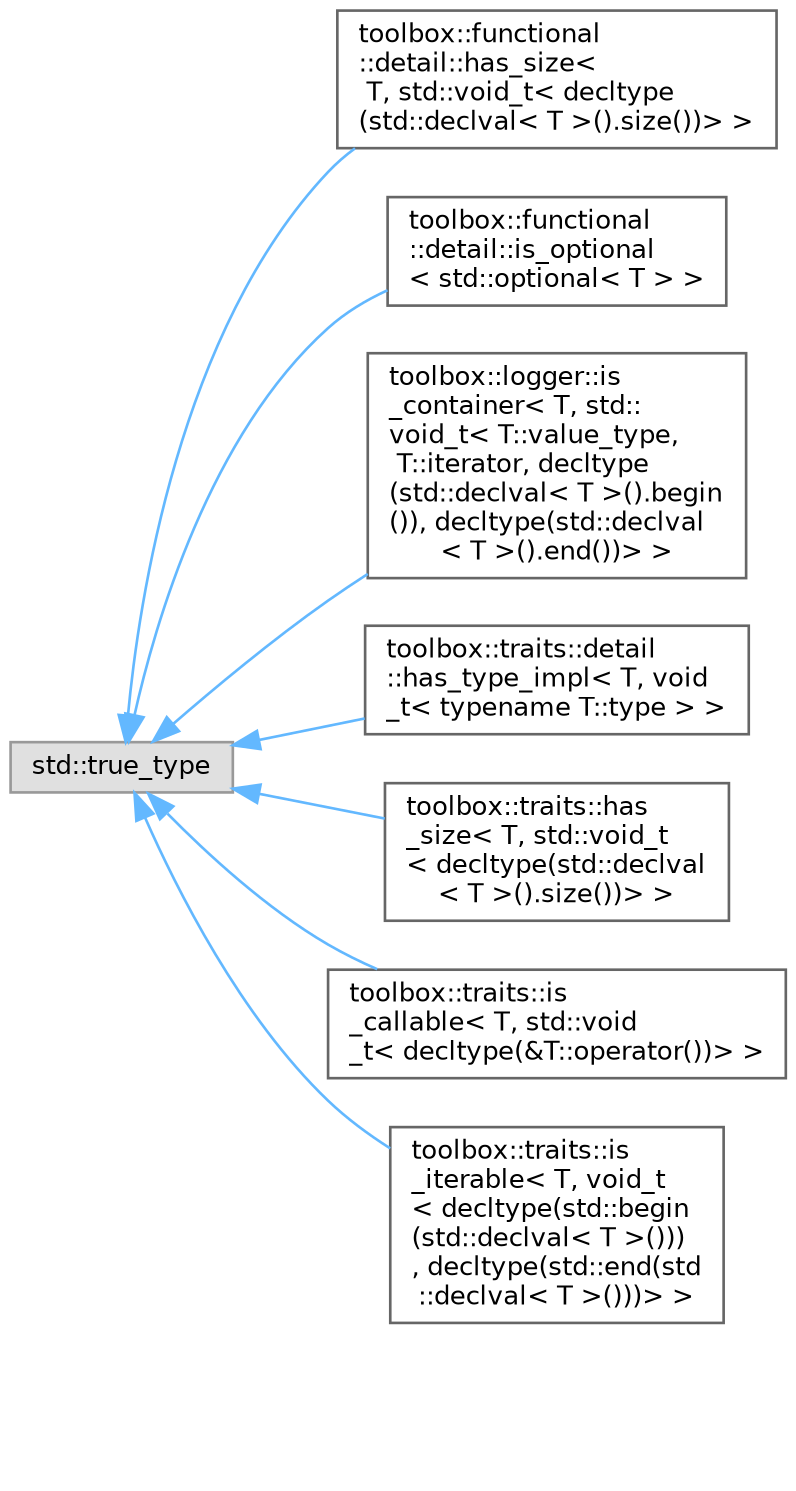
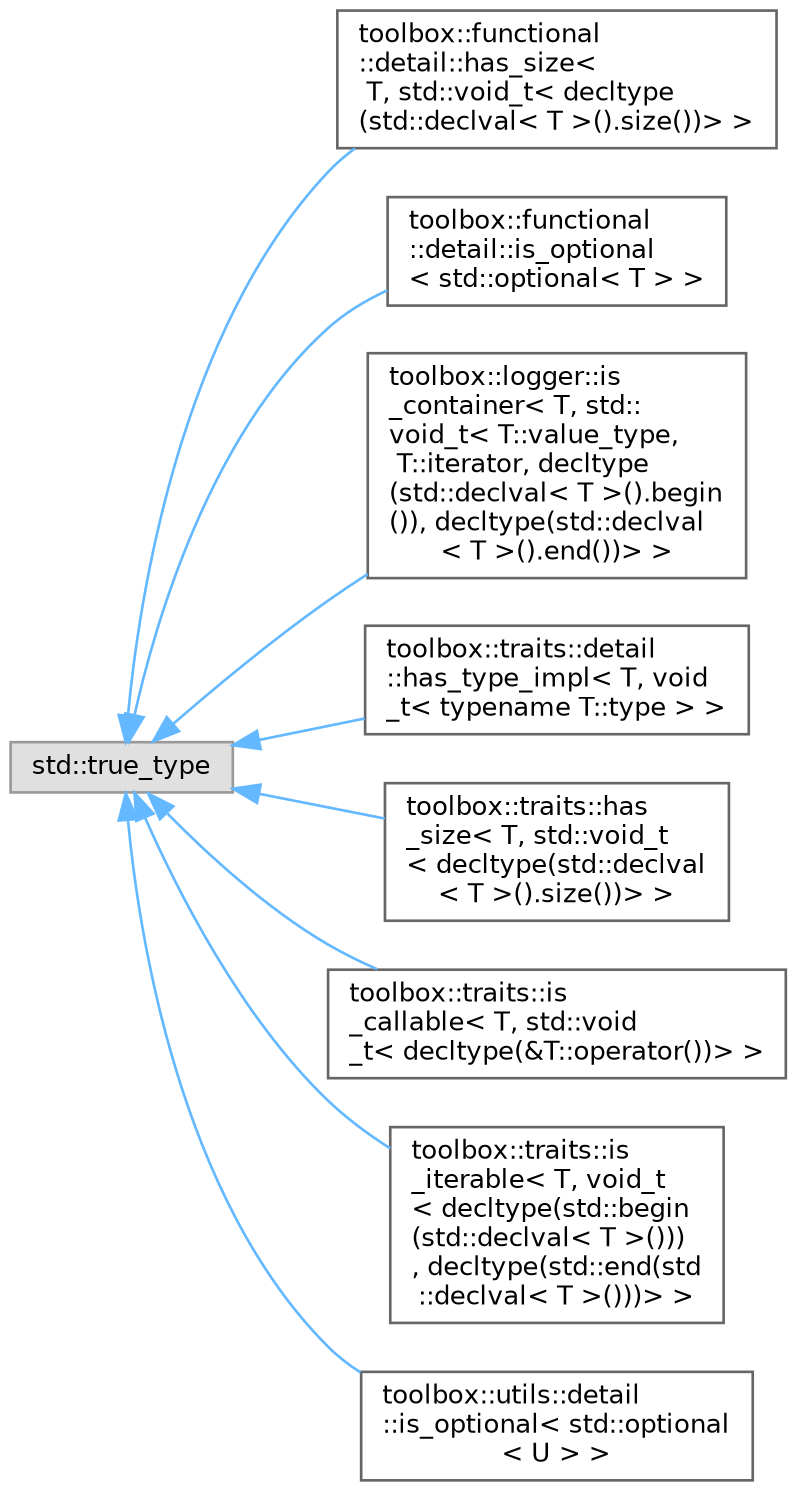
node "toolbox::utils::detail ::is_optional< std::optional < U > >": added
